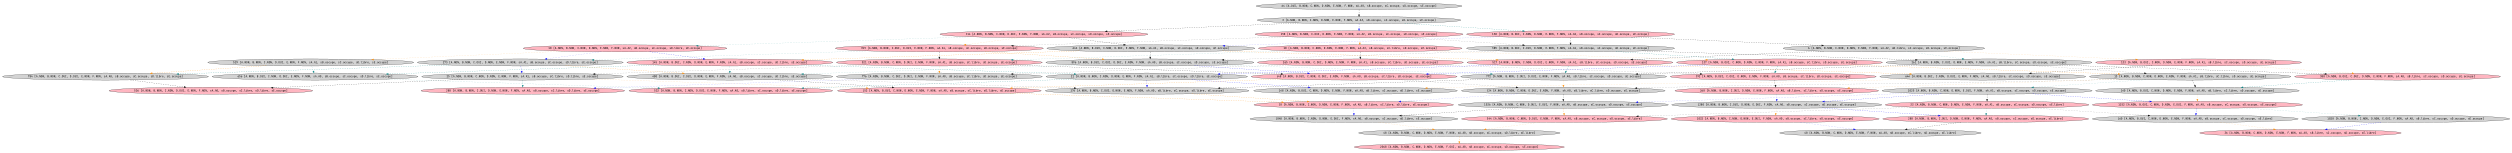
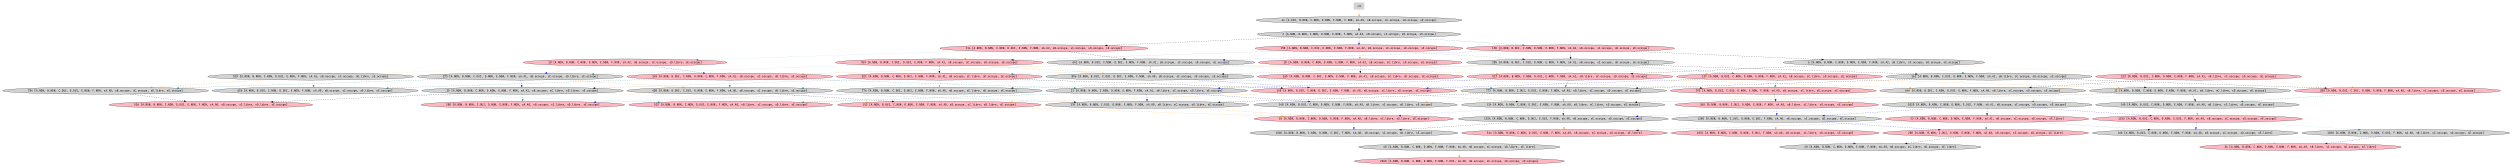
node "_64": added
